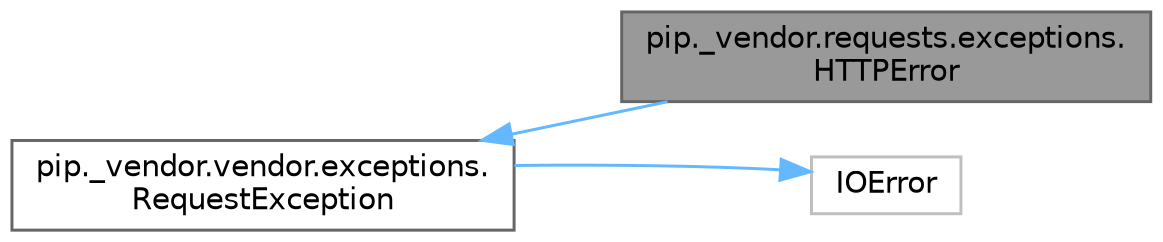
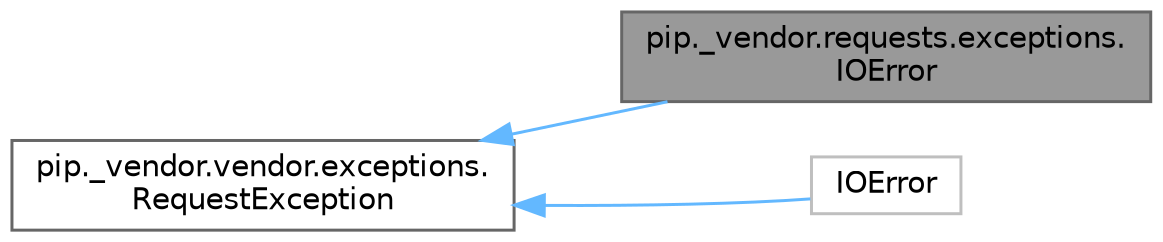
node "pip._vendor.requests.exceptions. HTTPError": label "pip._vendor.requests.exceptions. HTTPError" -> "pip._vendor.requests.exceptions. IOError"
edge "pip._vendor.vendor.exceptions. RequestException" -> "IOError": reversed
